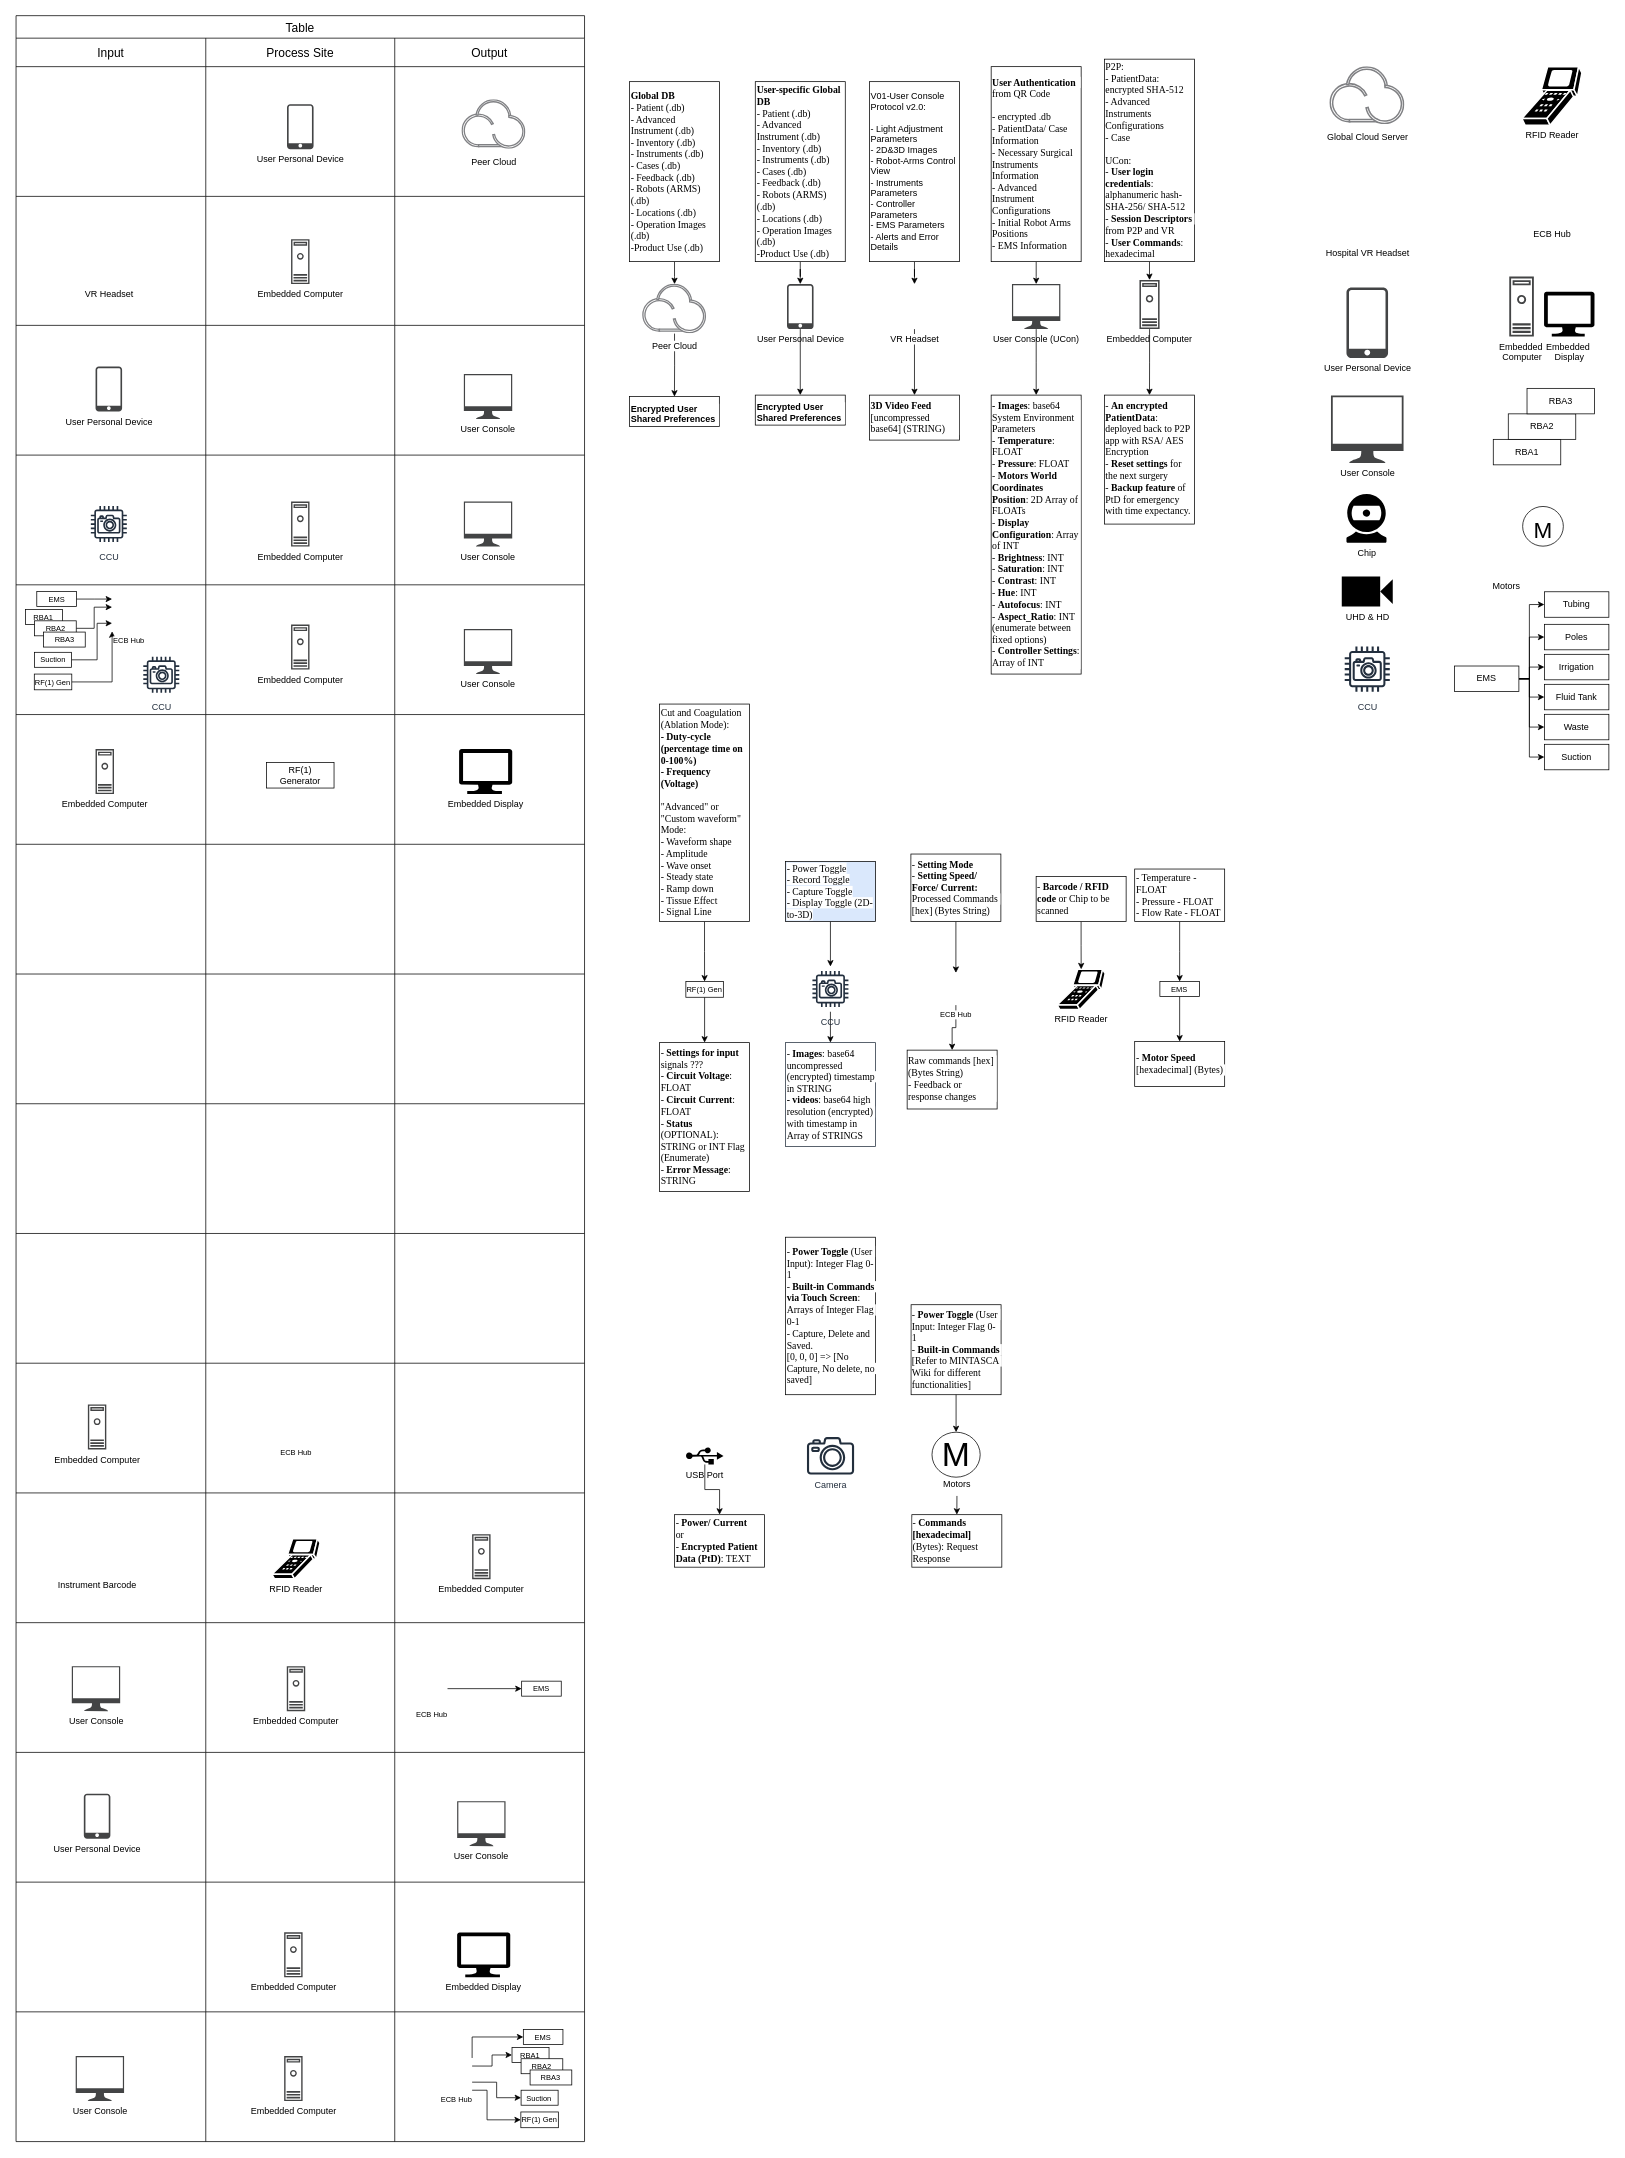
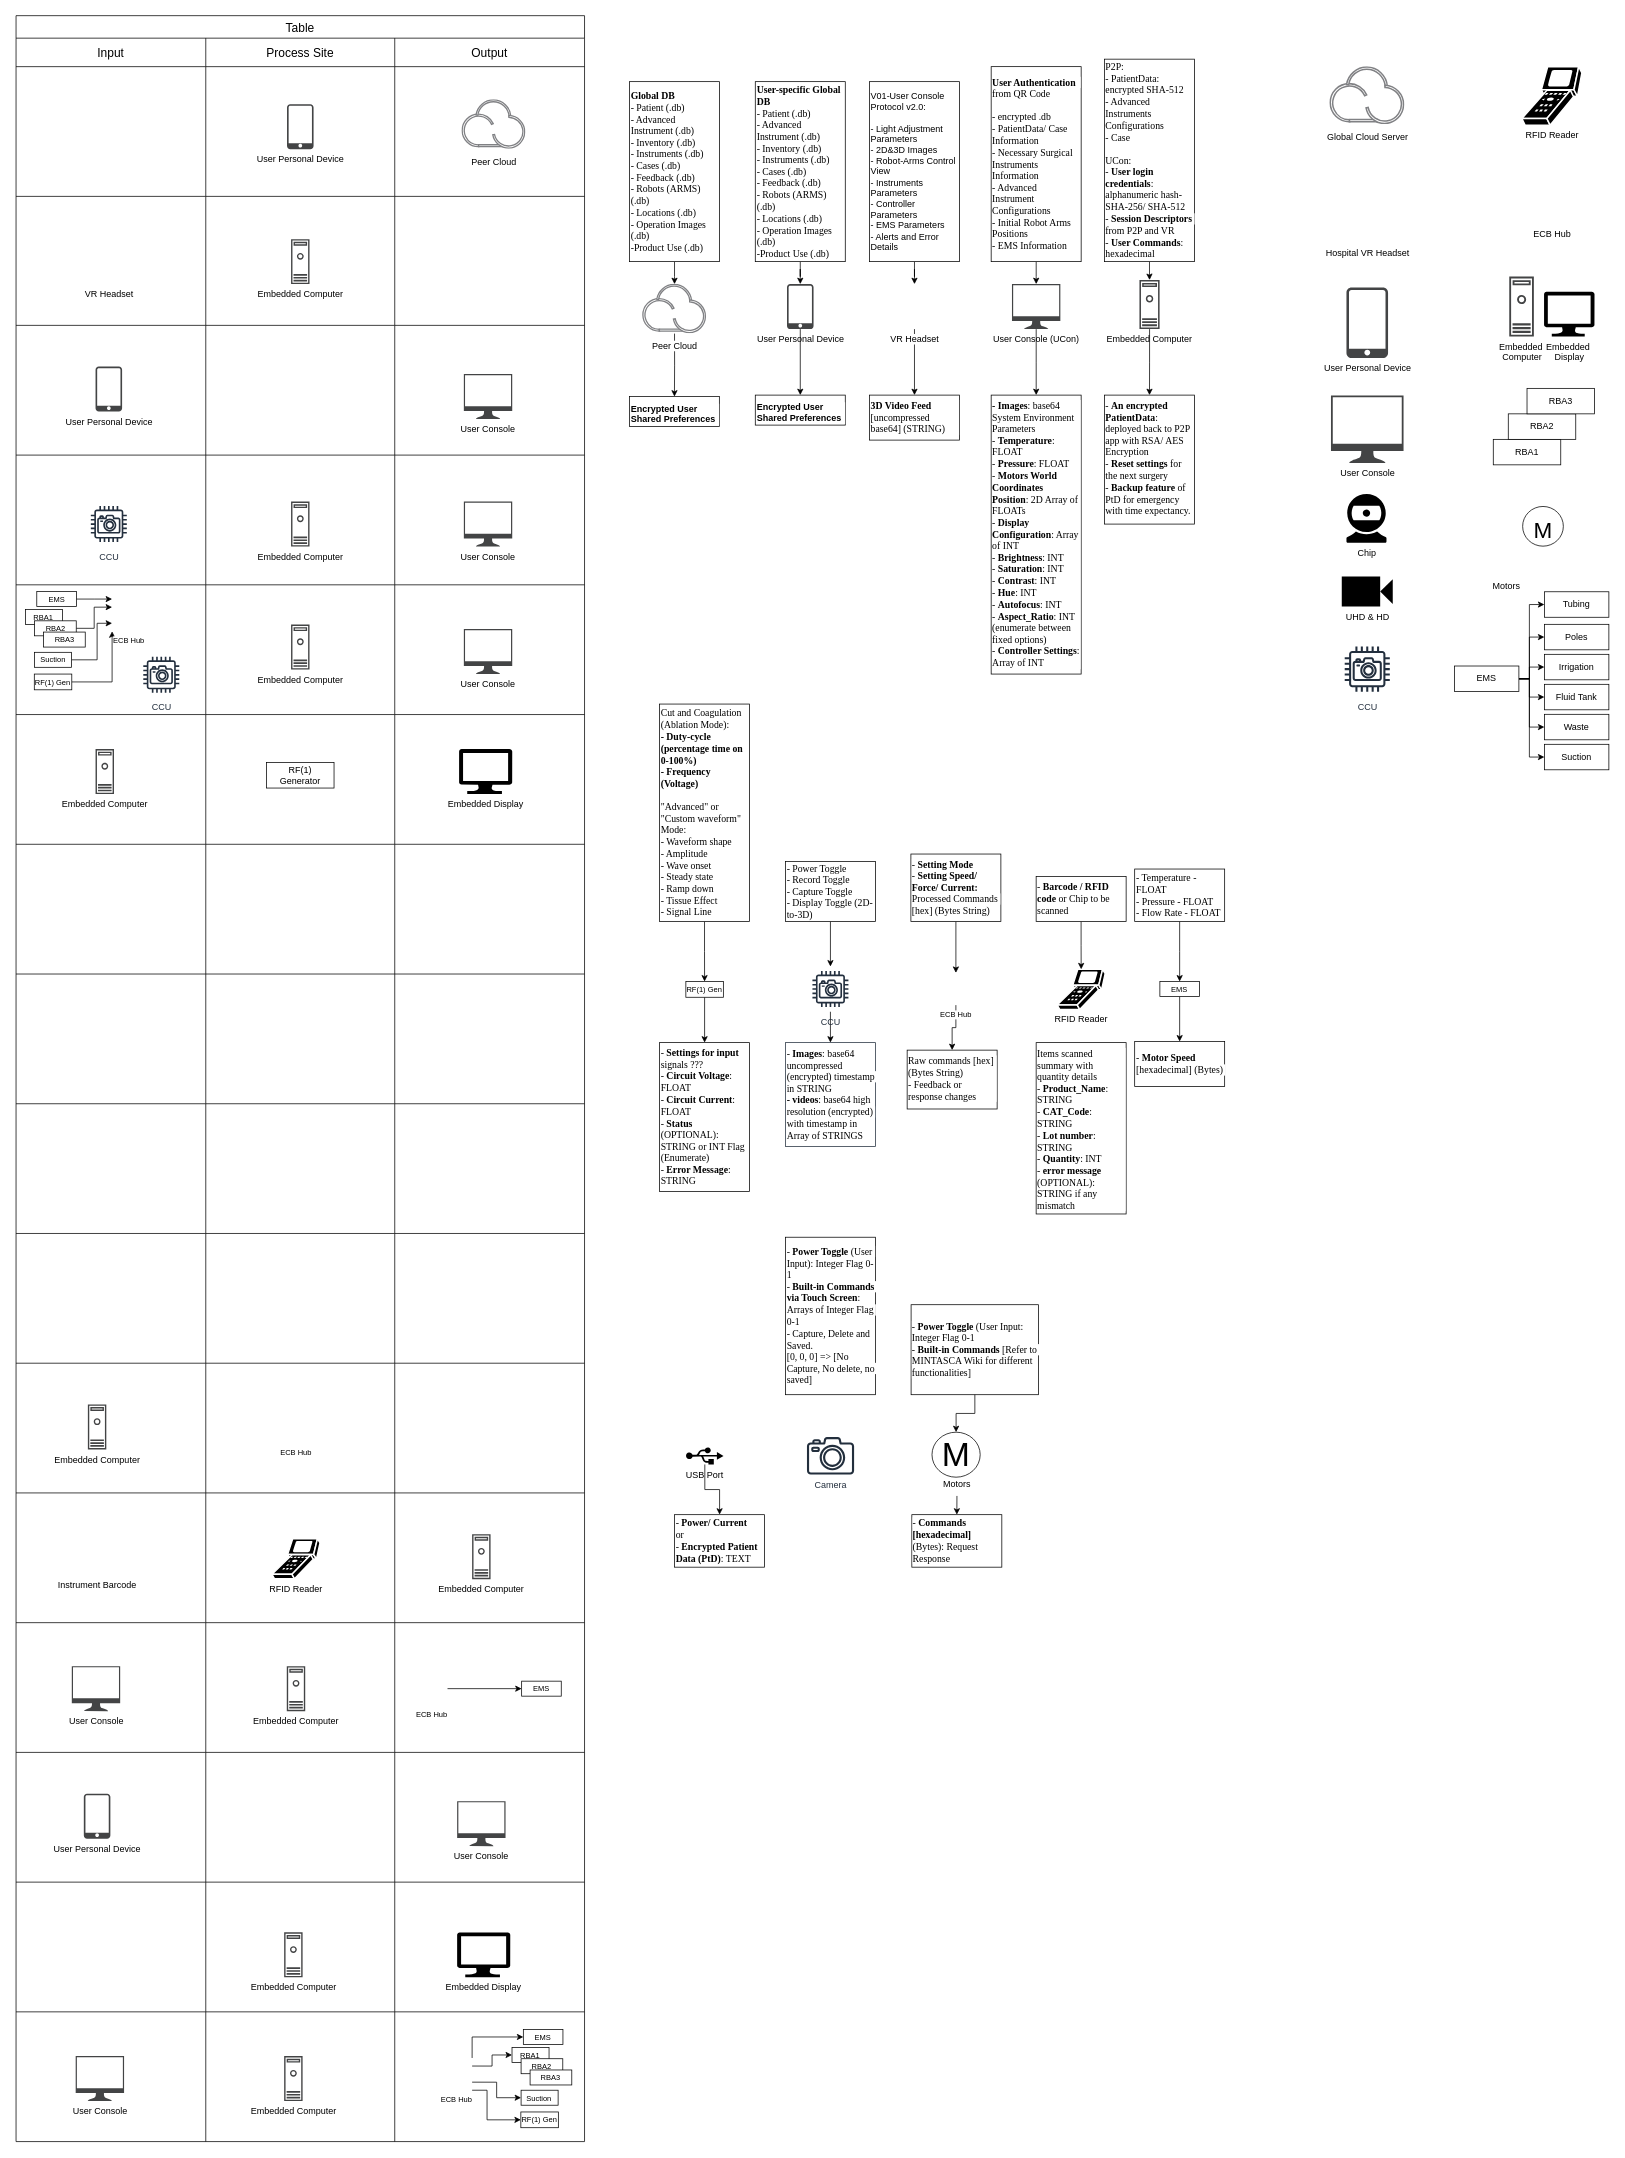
node "- Power Toggle - Record Toggle - Capture Toggle - Display Toggle (2D-to-3D)": fillcolor #dae8fc -> #ffffff
node "Items scanned summary with quantity details - Product_Name: STRING - CAT_Code: STRING - Lot number: STRING - Quantity: INT - error message (OPTIONAL): STRING if any mismatch": added
node "- Power Toggle (User Input: Integer Flag 0-1 - Built-in Commands [Refer to MINTASCA Wiki for different functionalities]": size 90x90 -> 128x90
